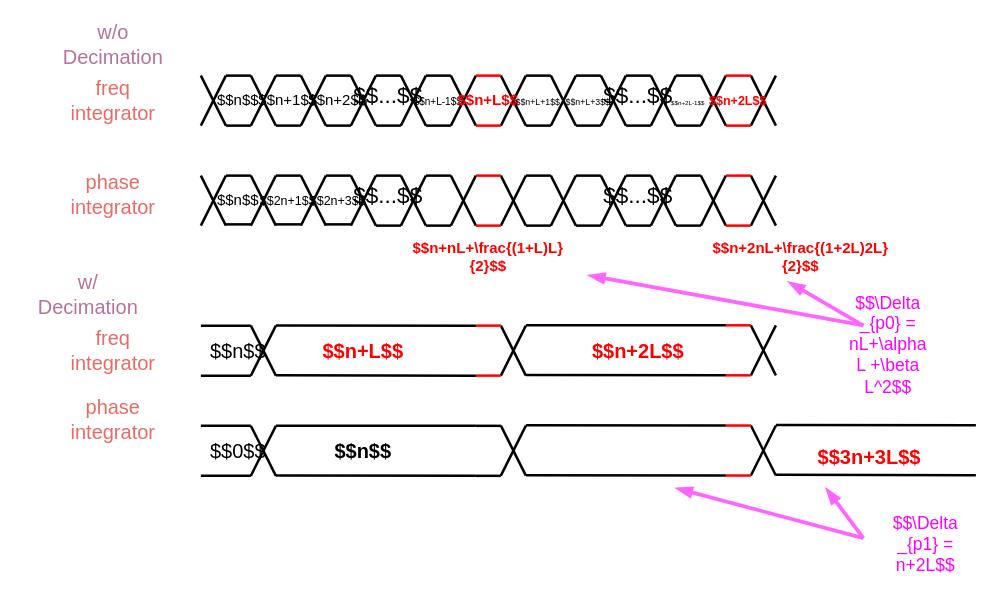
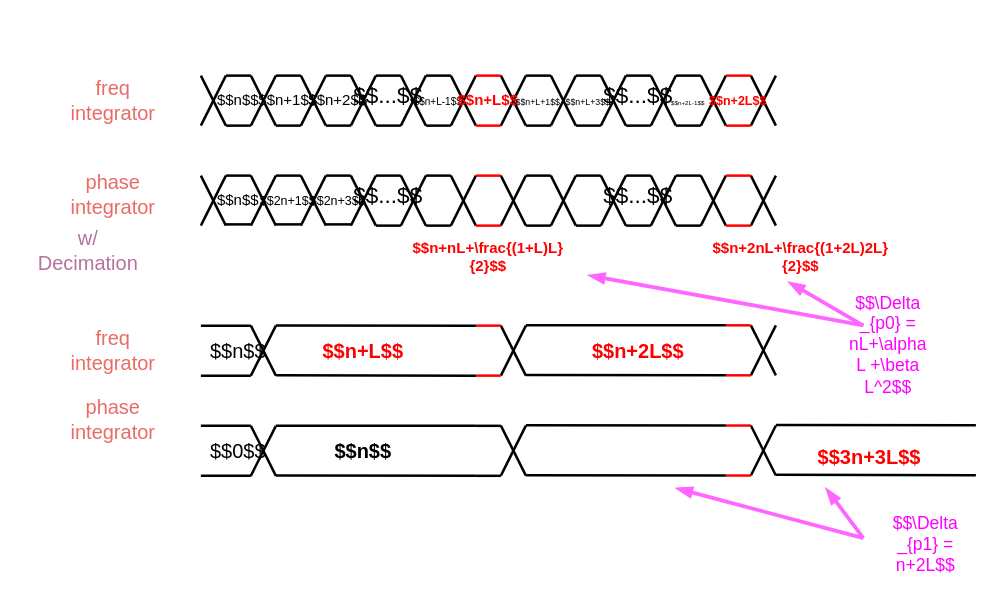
node "w/o Decimation": removed
node "w/ Decimation": moved (88, 294) -> (88, 251)
